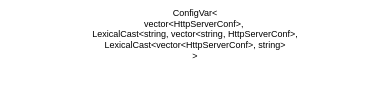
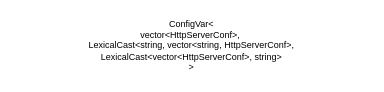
node "ConfigVar< vector<HttpServerConf>, LexicalCast<string, vector<string, HttpServerConf>, LexicalCast<vector<HttpServerConf>, string> >": moved (195, 34) -> (192, 45)
